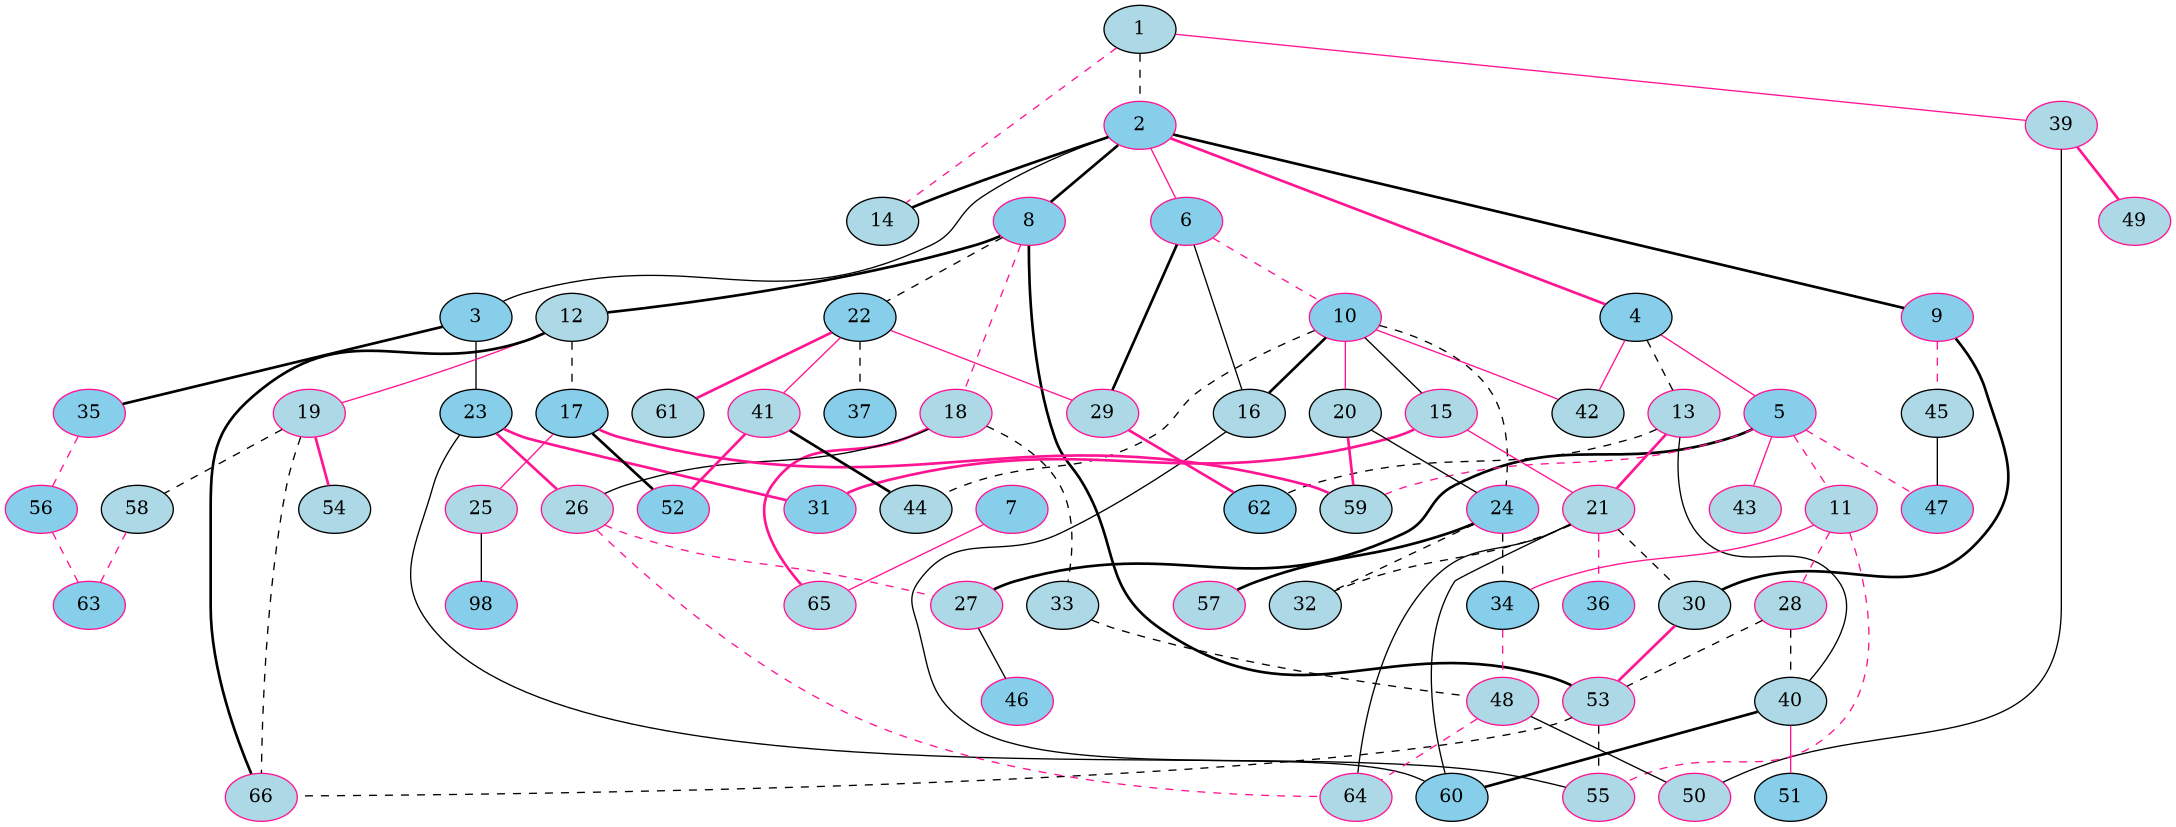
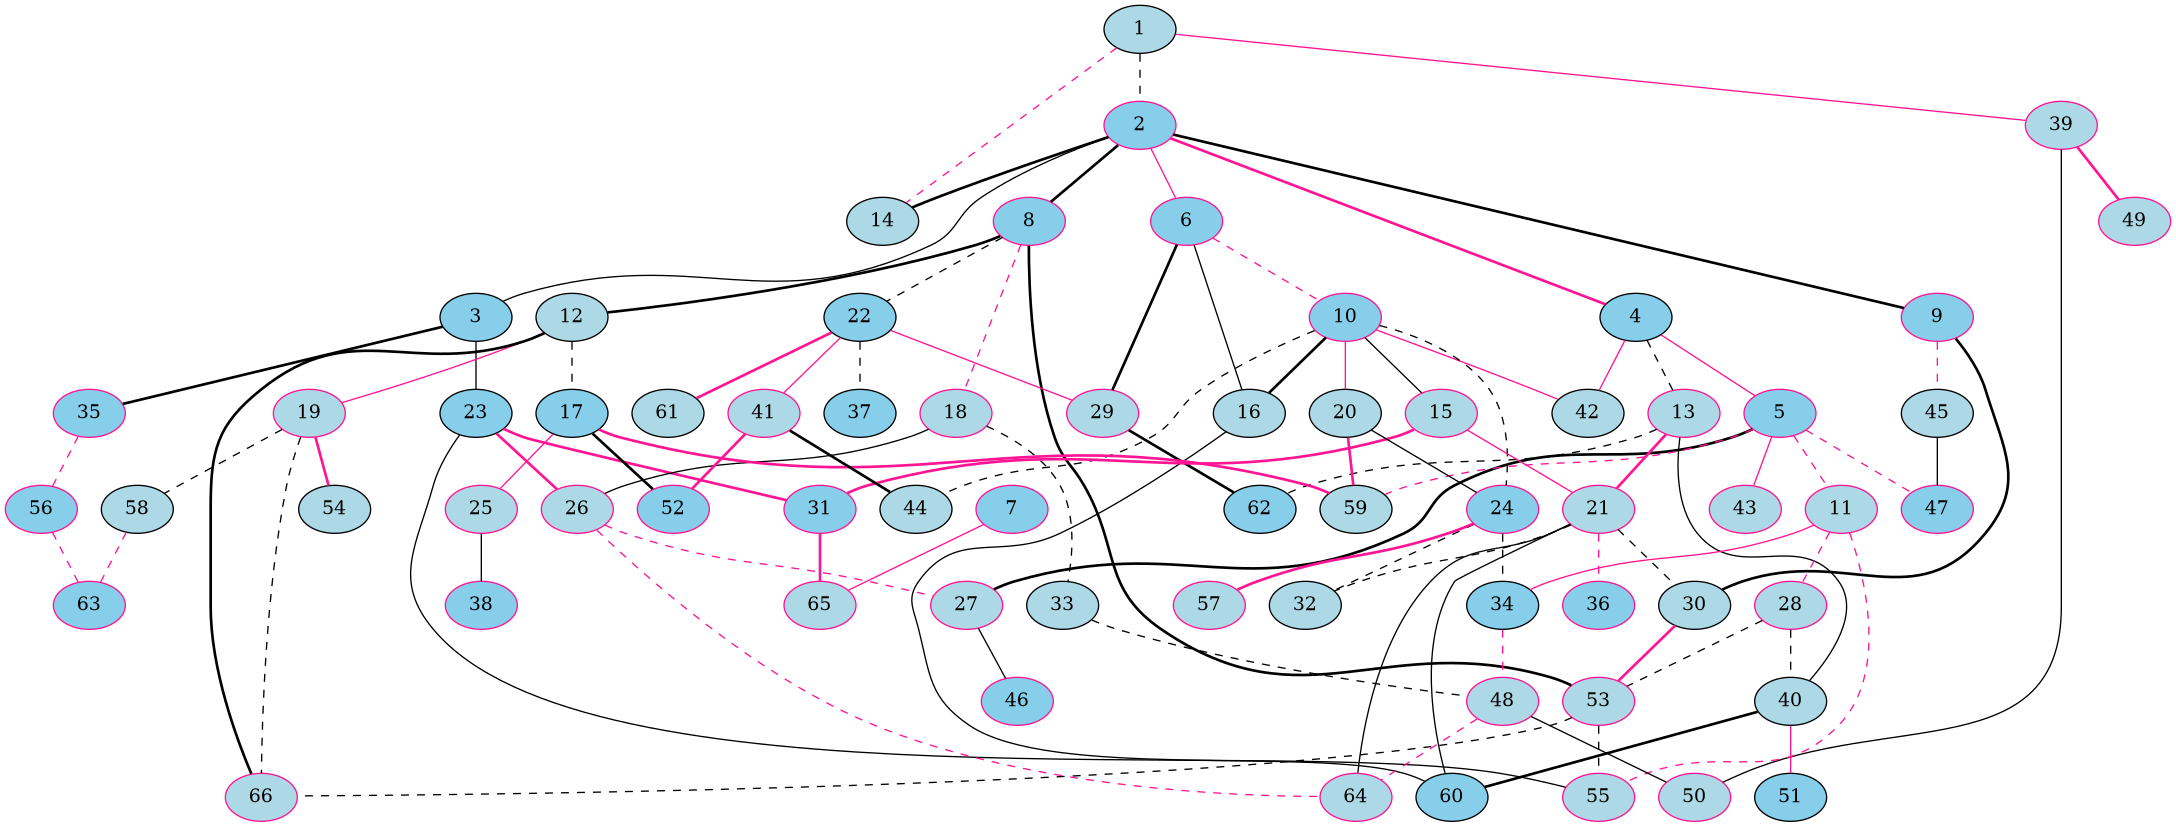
edge "29" -- "62": color deeppink -> black
edge "18" -- "65": now "31" -- "65"
edge "24" -- "57": color black -> deeppink
node "98": label "98" -> "38"
